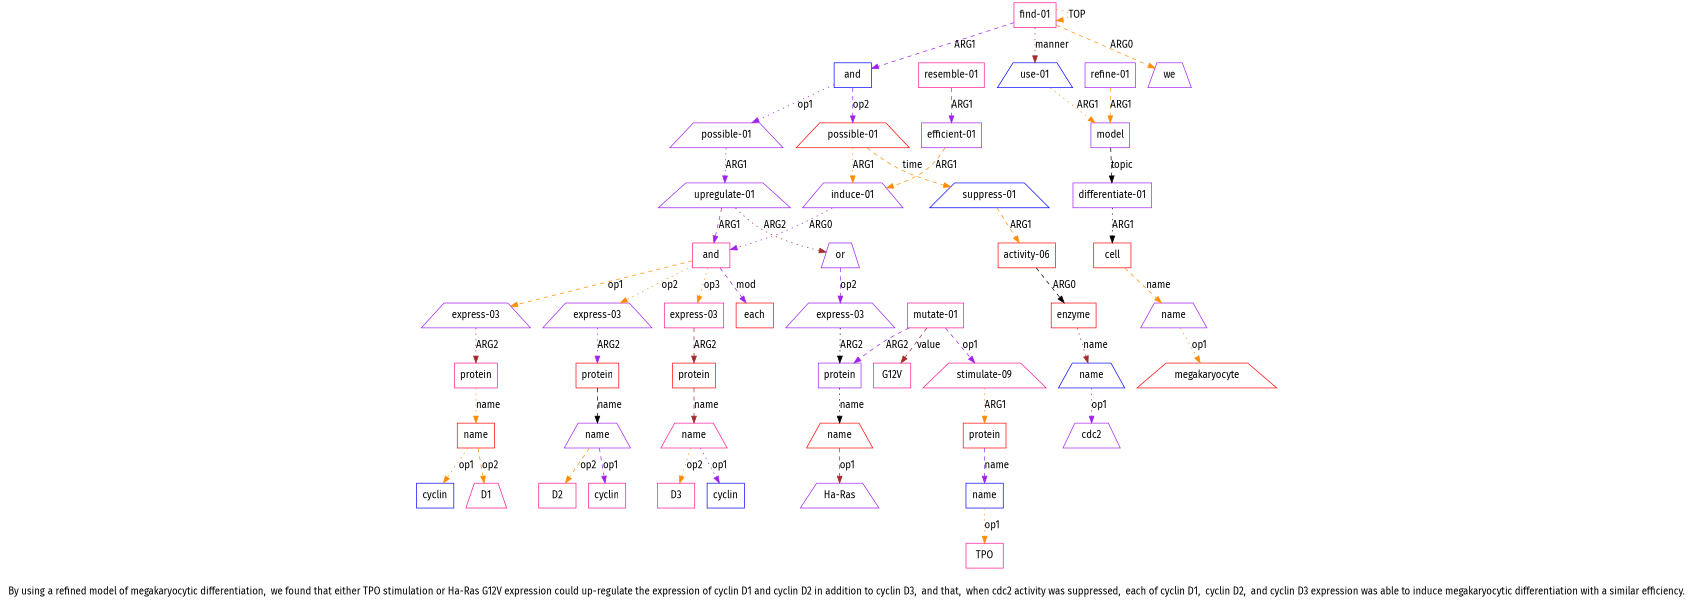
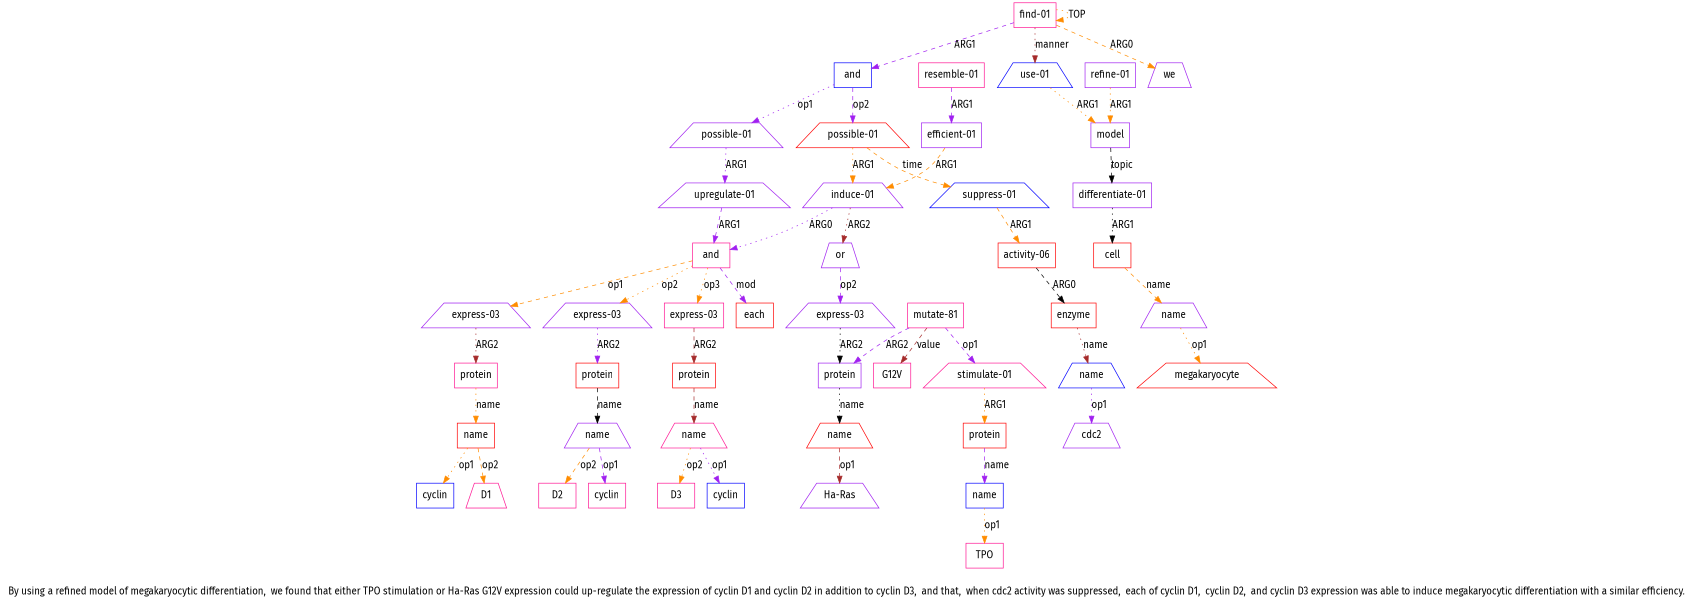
edge "refine-01" -> "model": style dashed -> dotted
edge "upregulate-01" -> "or": now "induce-01" -> "or"
node "mutate-01": label "mutate-01" -> "mutate-81"
node "stimulate-09": label "stimulate-09" -> "stimulate-01"
